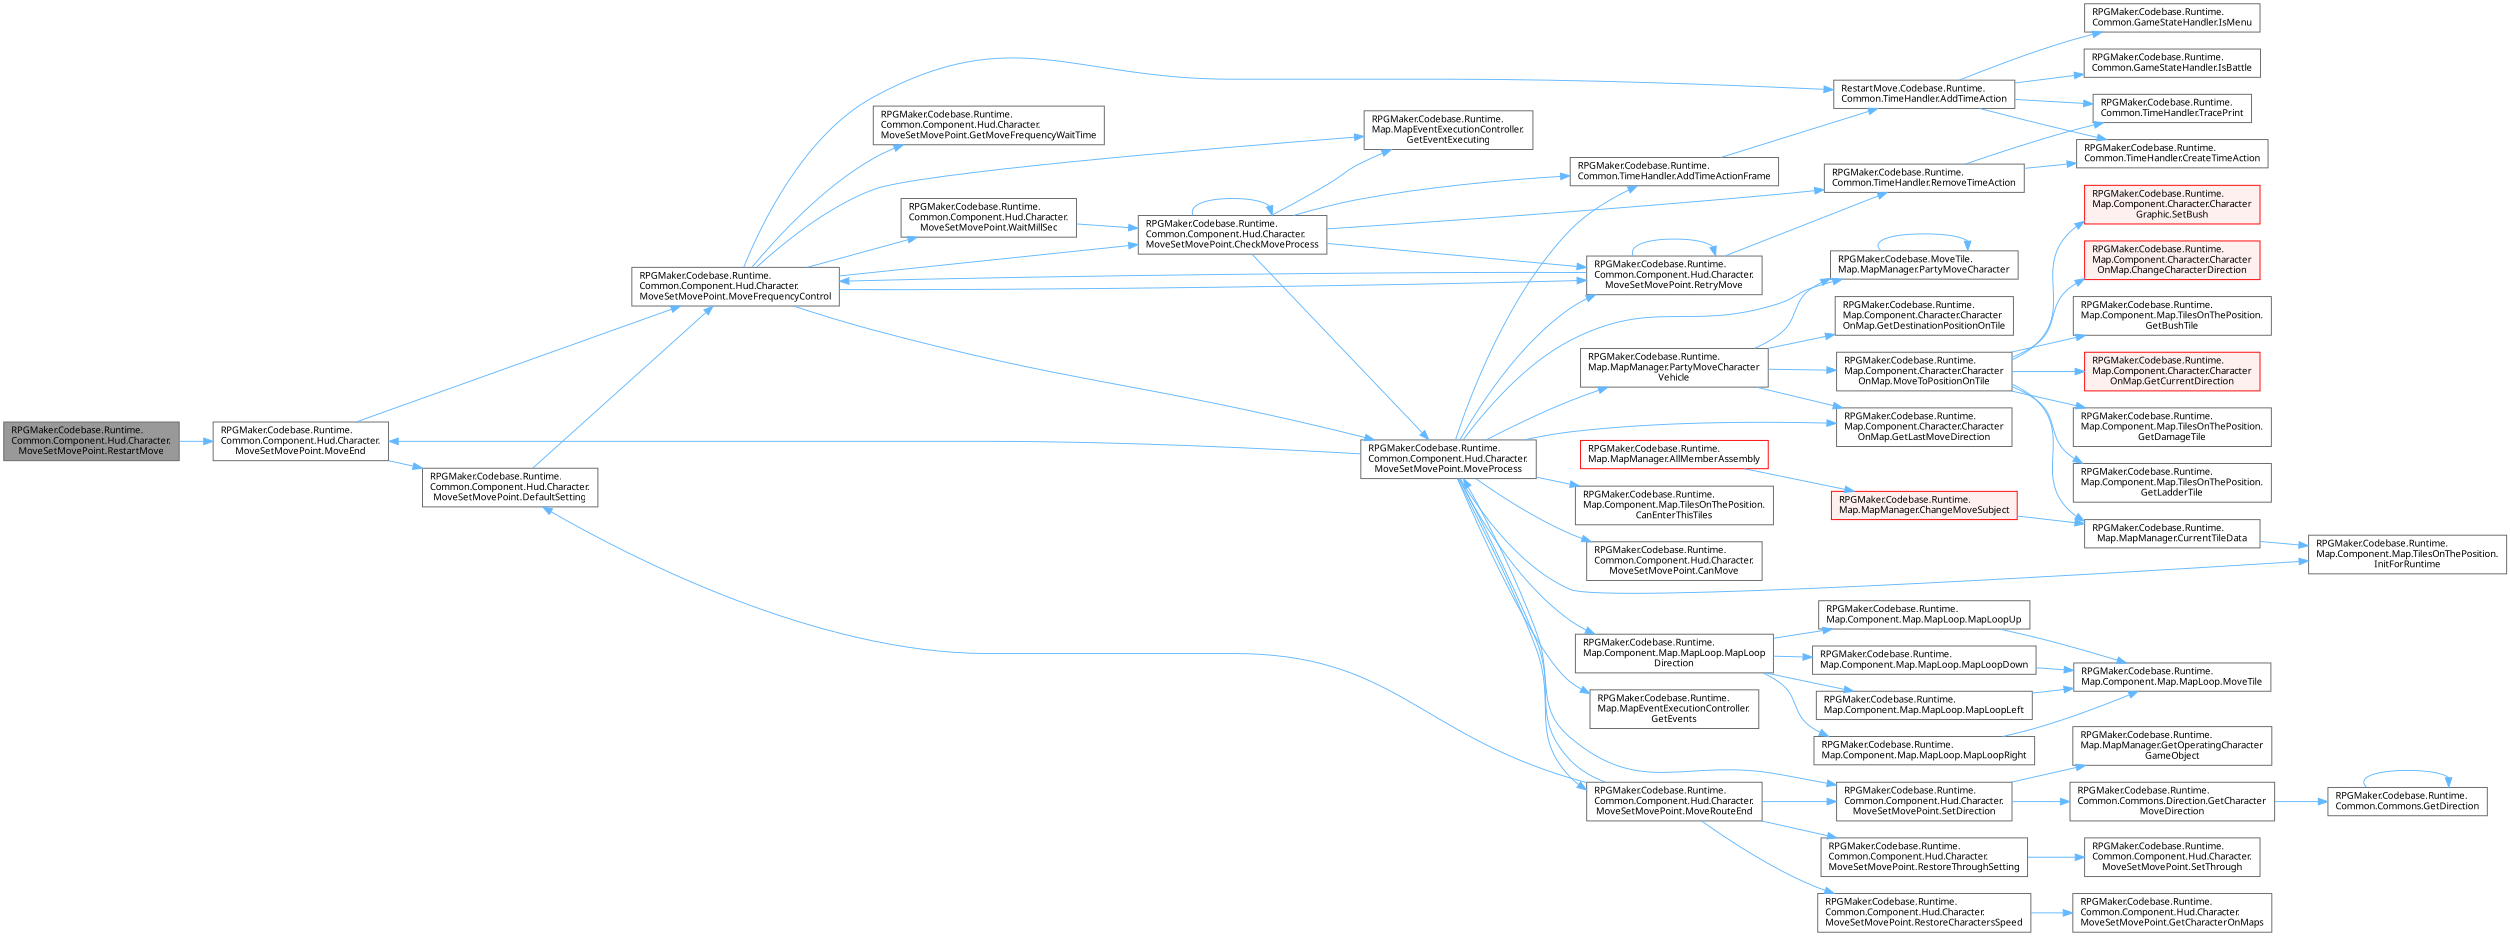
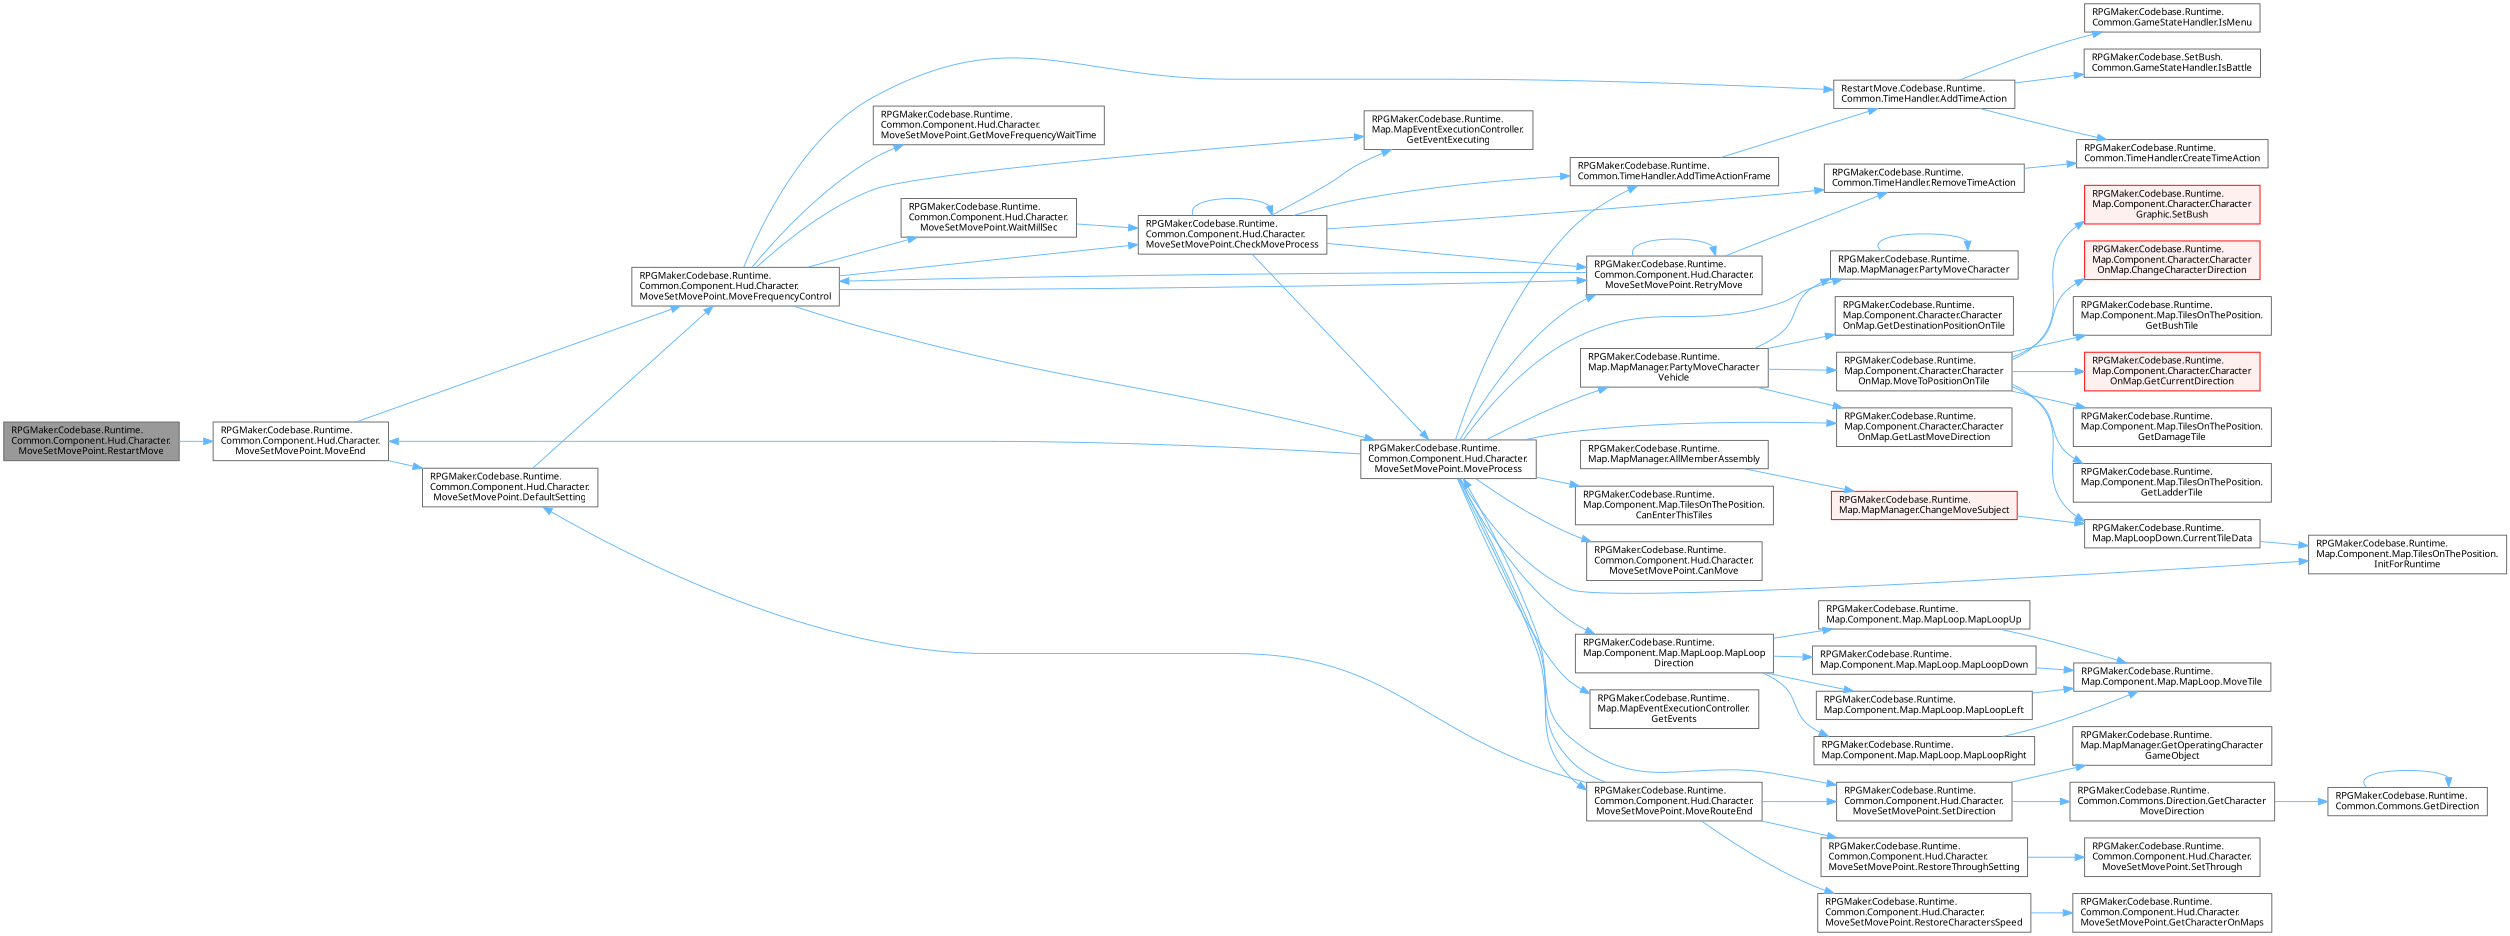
node "RPGMaker.Codebase.Runtime. Common.GameStateHandler.IsBattle": label "RPGMaker.Codebase.Runtime. Common.GameStateHandler.IsBattle" -> "RPGMaker.Codebase.SetBush. Common.GameStateHandler.IsBattle"
node "RPGMaker.Codebase.Runtime. Common.TimeHandler.TracePrint": removed
node "RPGMaker.Codebase.MoveTile. Map.MapManager.PartyMoveCharacter": label "RPGMaker.Codebase.MoveTile. Map.MapManager.PartyMoveCharacter" -> "RPGMaker.Codebase.Runtime. Map.MapManager.PartyMoveCharacter"
node "RPGMaker.Codebase.Runtime. Map.MapManager.AllMemberAssembly": color red -> grey40
node "RPGMaker.Codebase.Runtime. Map.MapManager.CurrentTileData": label "RPGMaker.Codebase.Runtime. Map.MapManager.CurrentTileData" -> "RPGMaker.Codebase.Runtime. Map.MapLoopDown.CurrentTileData"
